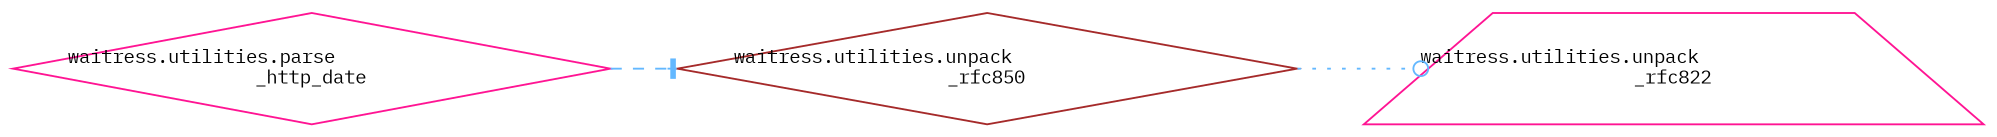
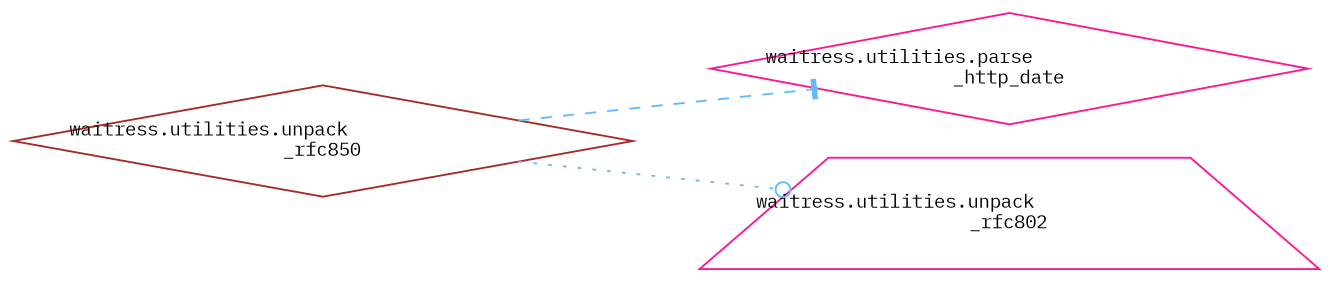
edge "waitress.utilities.parse _http_date" -> "waitress.utilities.unpack _rfc850": reversed
node "waitress.utilities.unpack _rfc822": label "waitress.utilities.unpack _rfc822" -> "waitress.utilities.unpack _rfc802"
